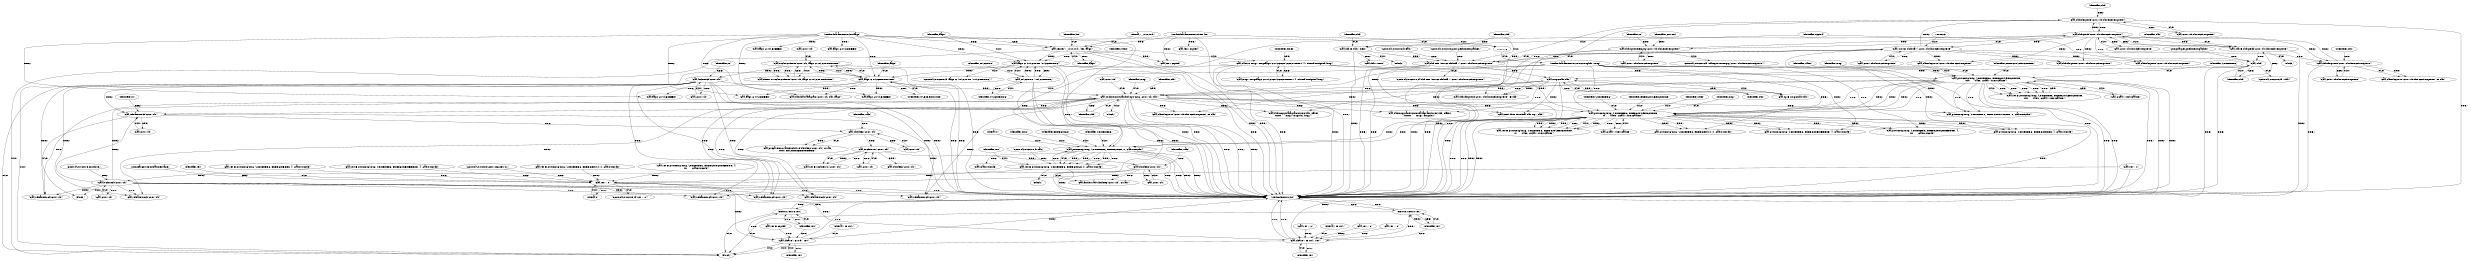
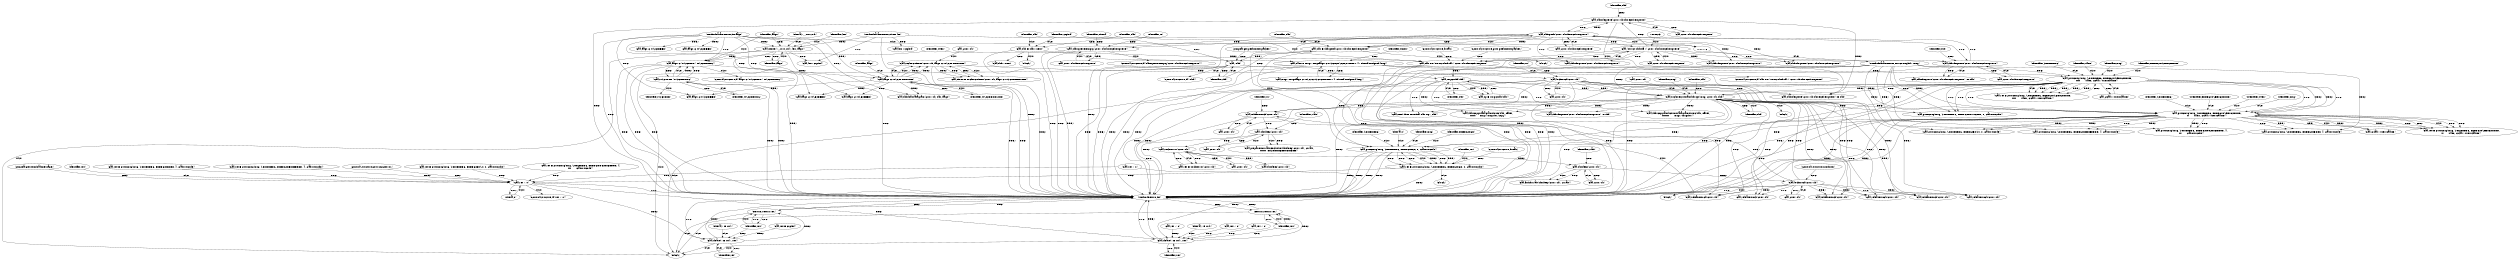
node "(Identifier,current)": label "(Identifier,current)" -> "(Identifier,sizeof)"
edge "(Call,skb_peek(&rx->sk.sk_receive_queue))" -> "(MethodReturn,int)": added, label "DDG:"
edge "(Identifier,MSG_OOB)" -> "(Call,MSG_OOB | MSG_TRUNC)": reversed
node "(Call,&abort_code)": removed
